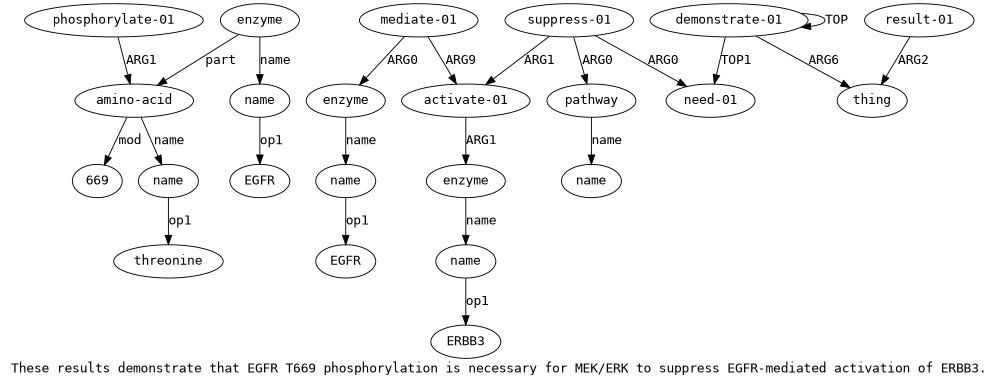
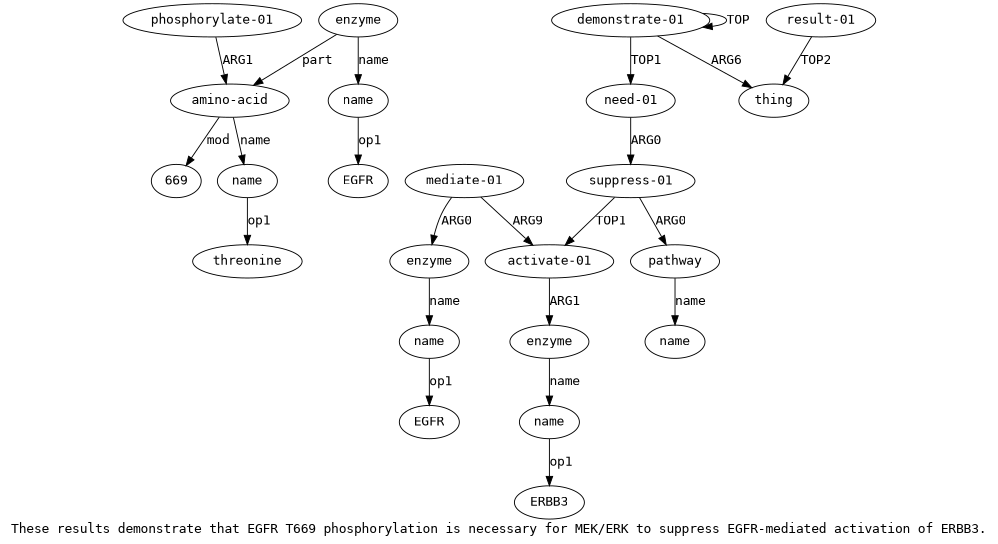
edge "suppress-01" -> "need-01": reversed
edge "suppress-01" -> "activate-01": label "ARG1" -> "TOP1"
edge "result-01" -> "thing": label "ARG2" -> "TOP2"
